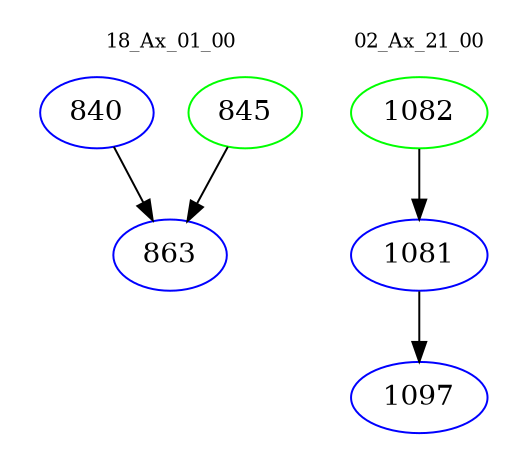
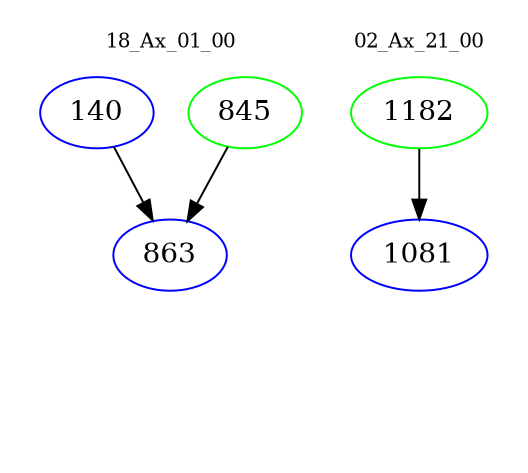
node "840": label "840" -> "140"
node "1082": label "1082" -> "1182"
node "1097": removed
